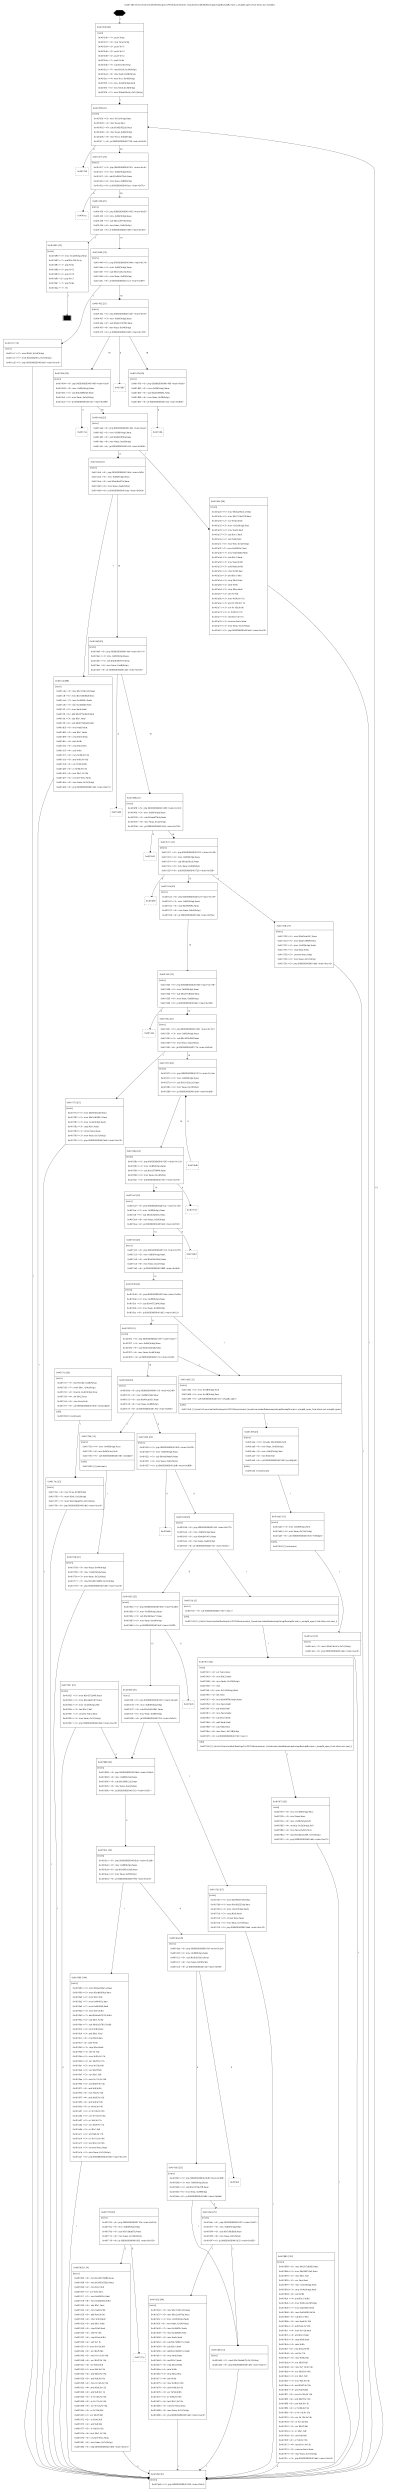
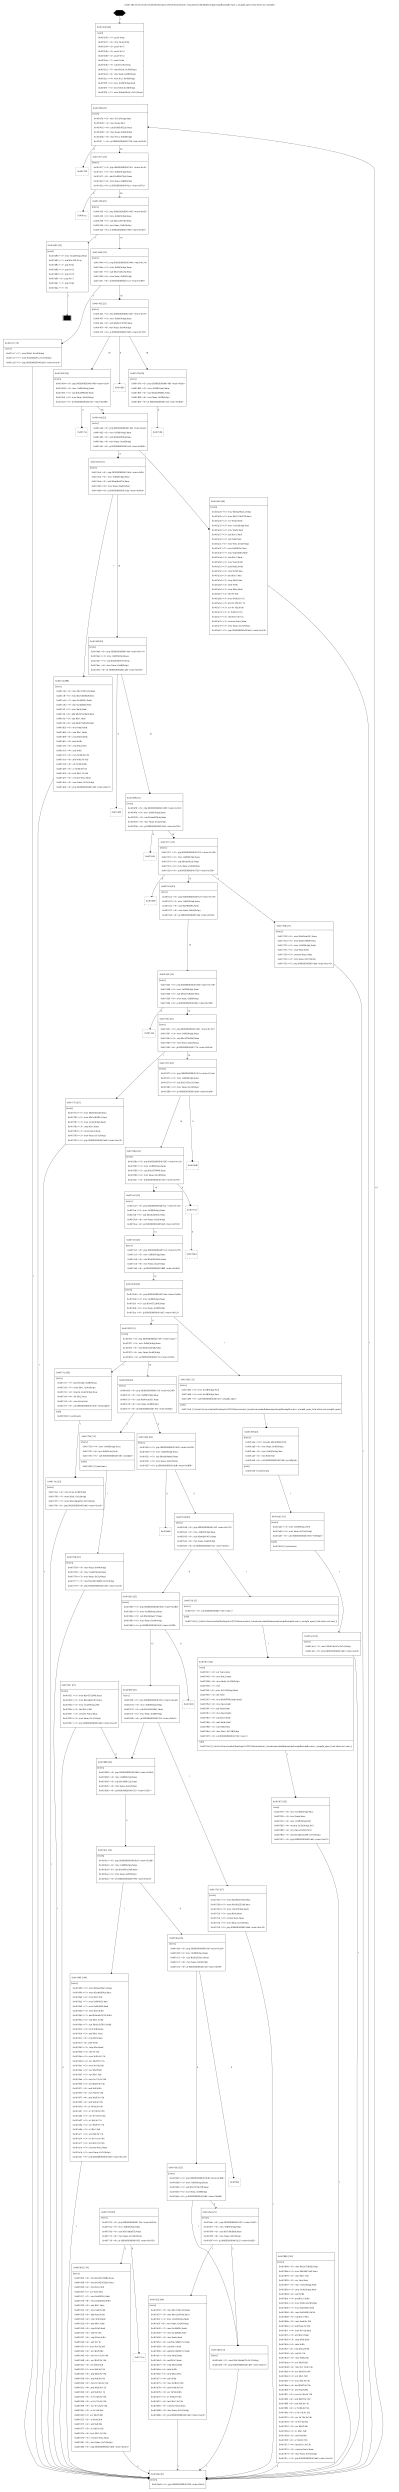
edge "0x4013d0 [45]" -> "0x4013fd [26]": removed, label "1"
edge "0x401dd9" -> "0x401575 [25]": reversed
edge "0x4015a7 [25]" -> "0x401b6d": now "0x401743" -> "0x401b6d"
edge "0x4015f2 [25]" -> "0x401a92 [12]": now "0x4015f2 [25]" -> "0x4017ce [30]"
